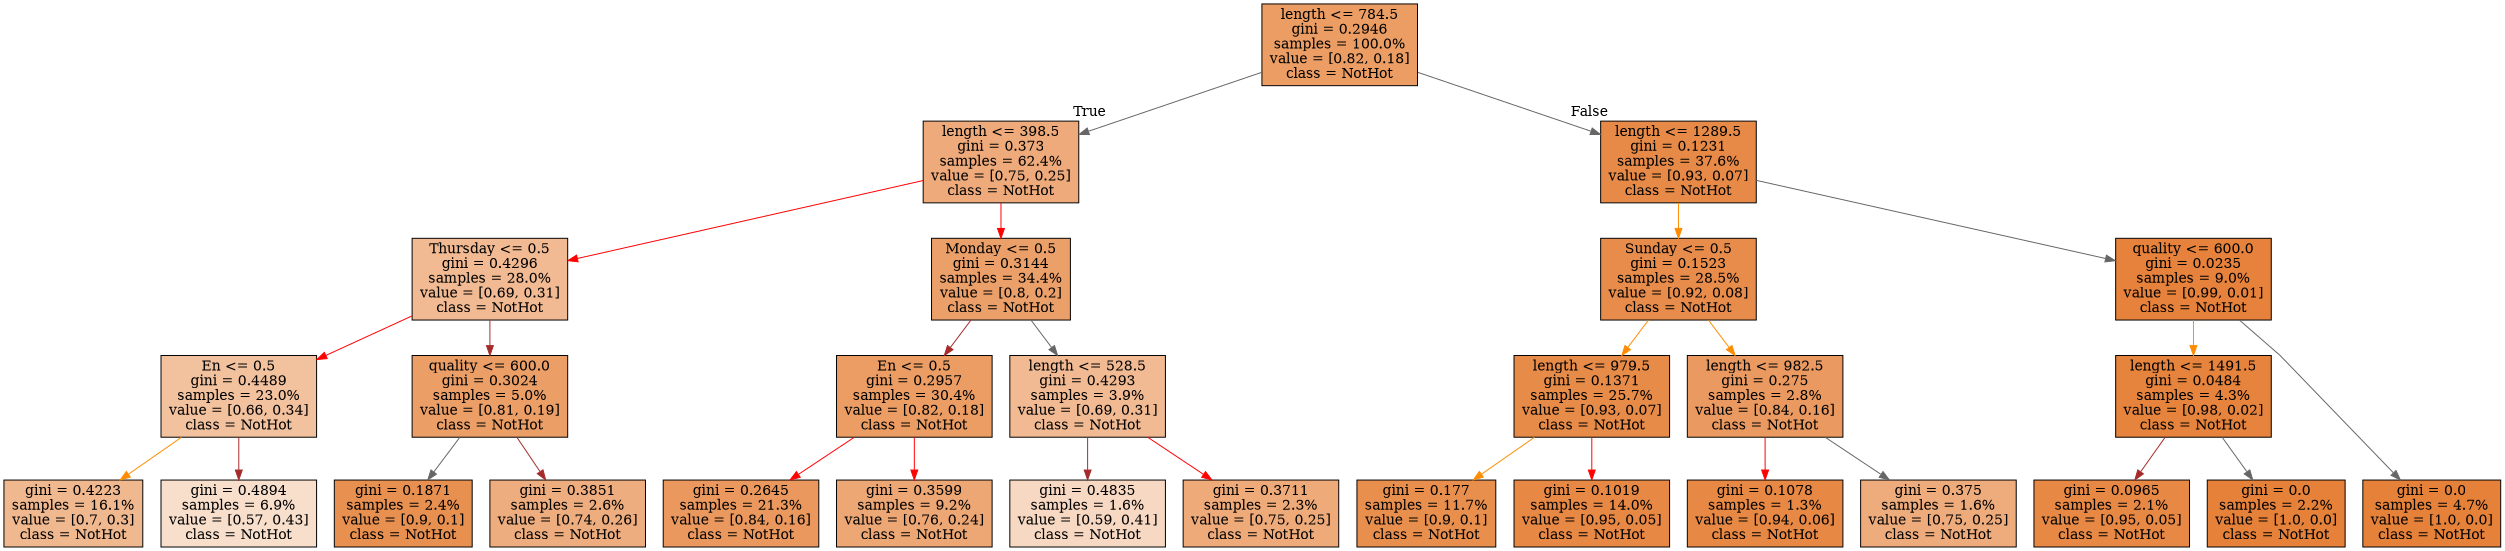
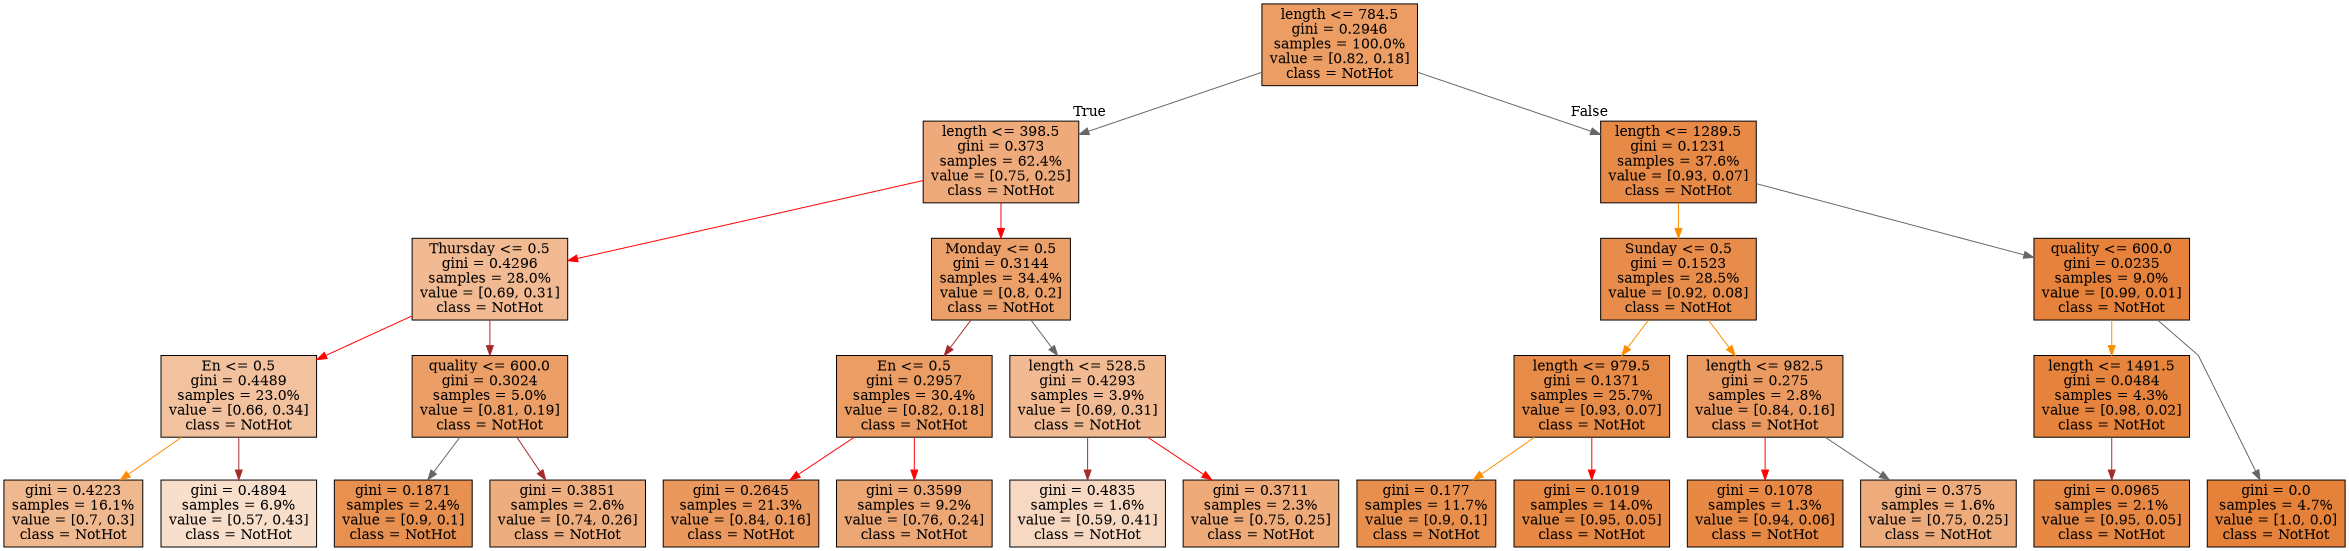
node "gini = 0.0 samples = 2.2% value = [1.0, 0.0] class = NotHot": removed
